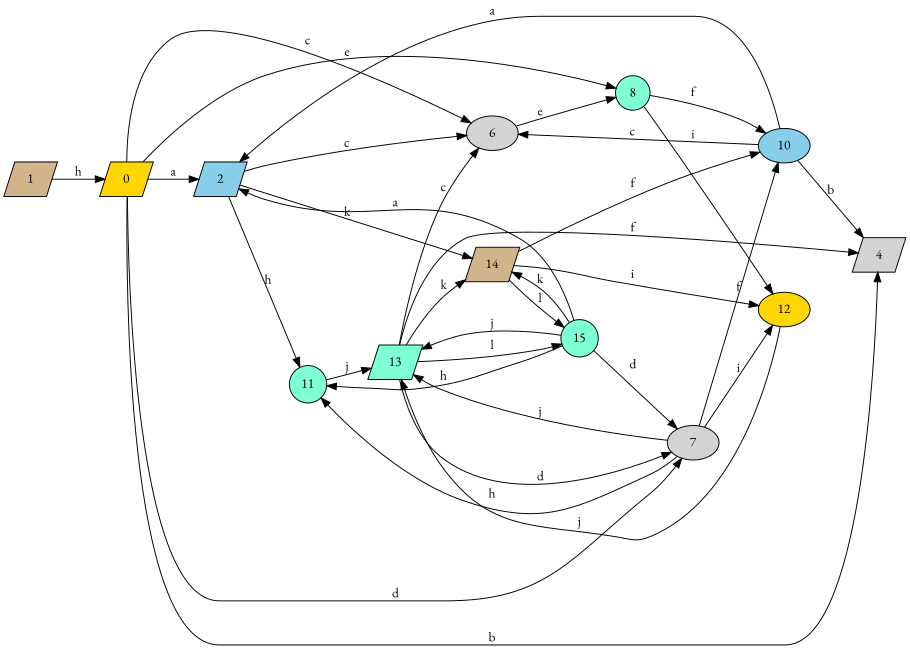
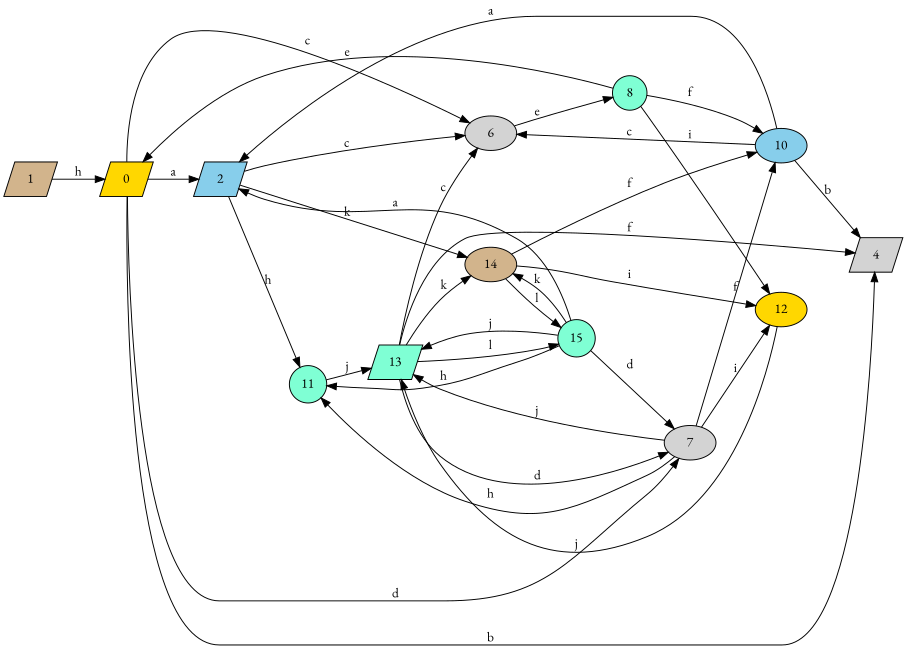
edge "0" -> "8": reversed
node "14": shape parallelogram -> ellipse
